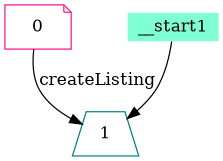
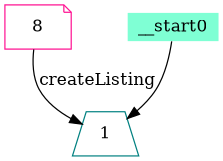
node "0": label "0" -> "8"
node "__start1": label "__start1" -> "__start0"
